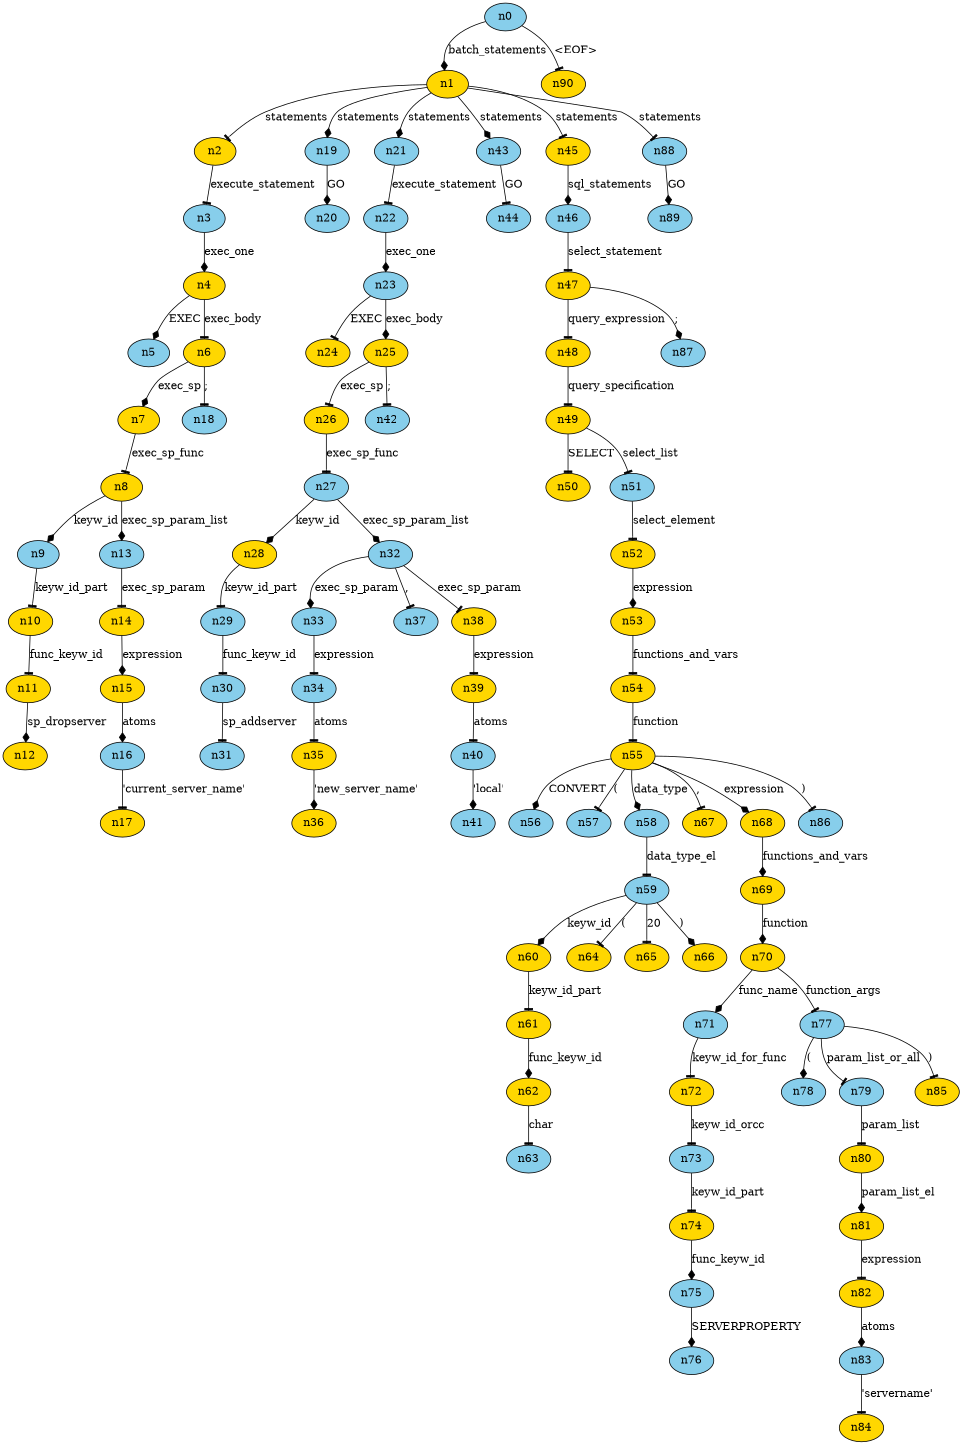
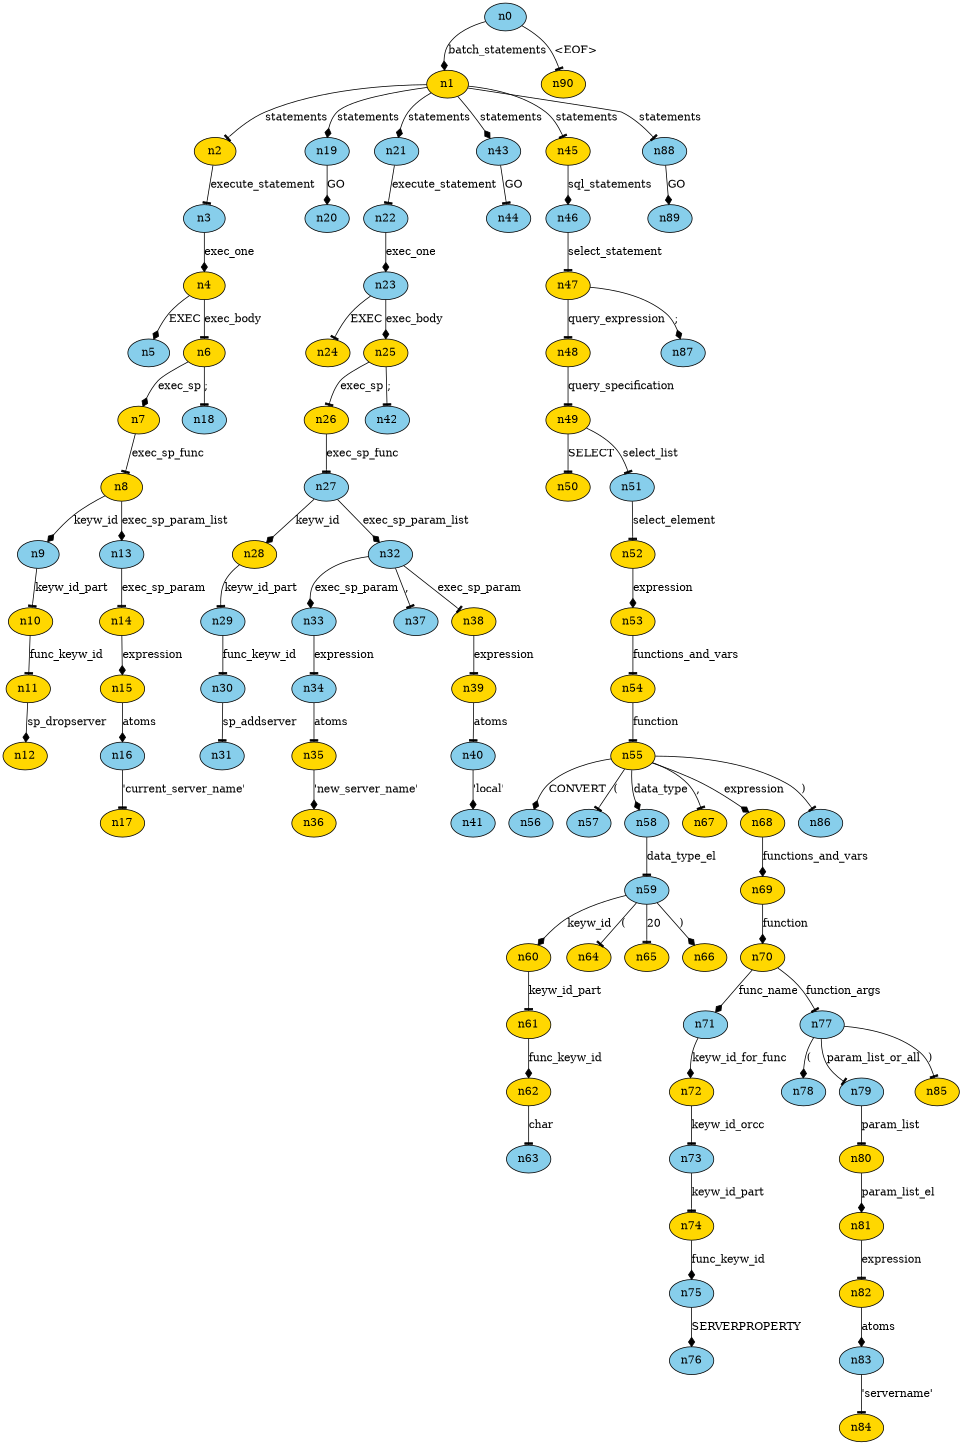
edge "n71" -> "n72": arrowhead tee -> diamond
